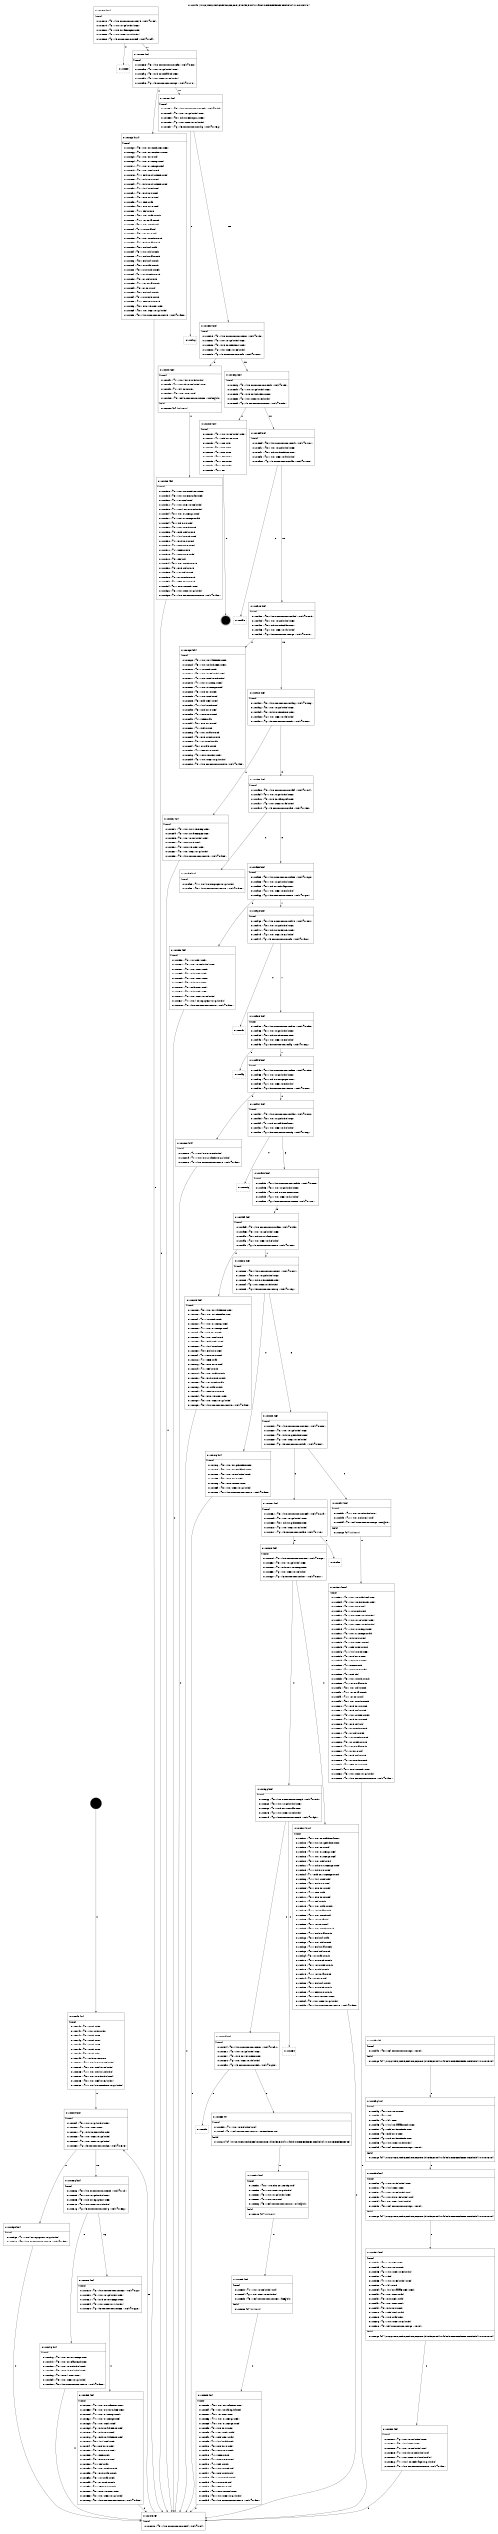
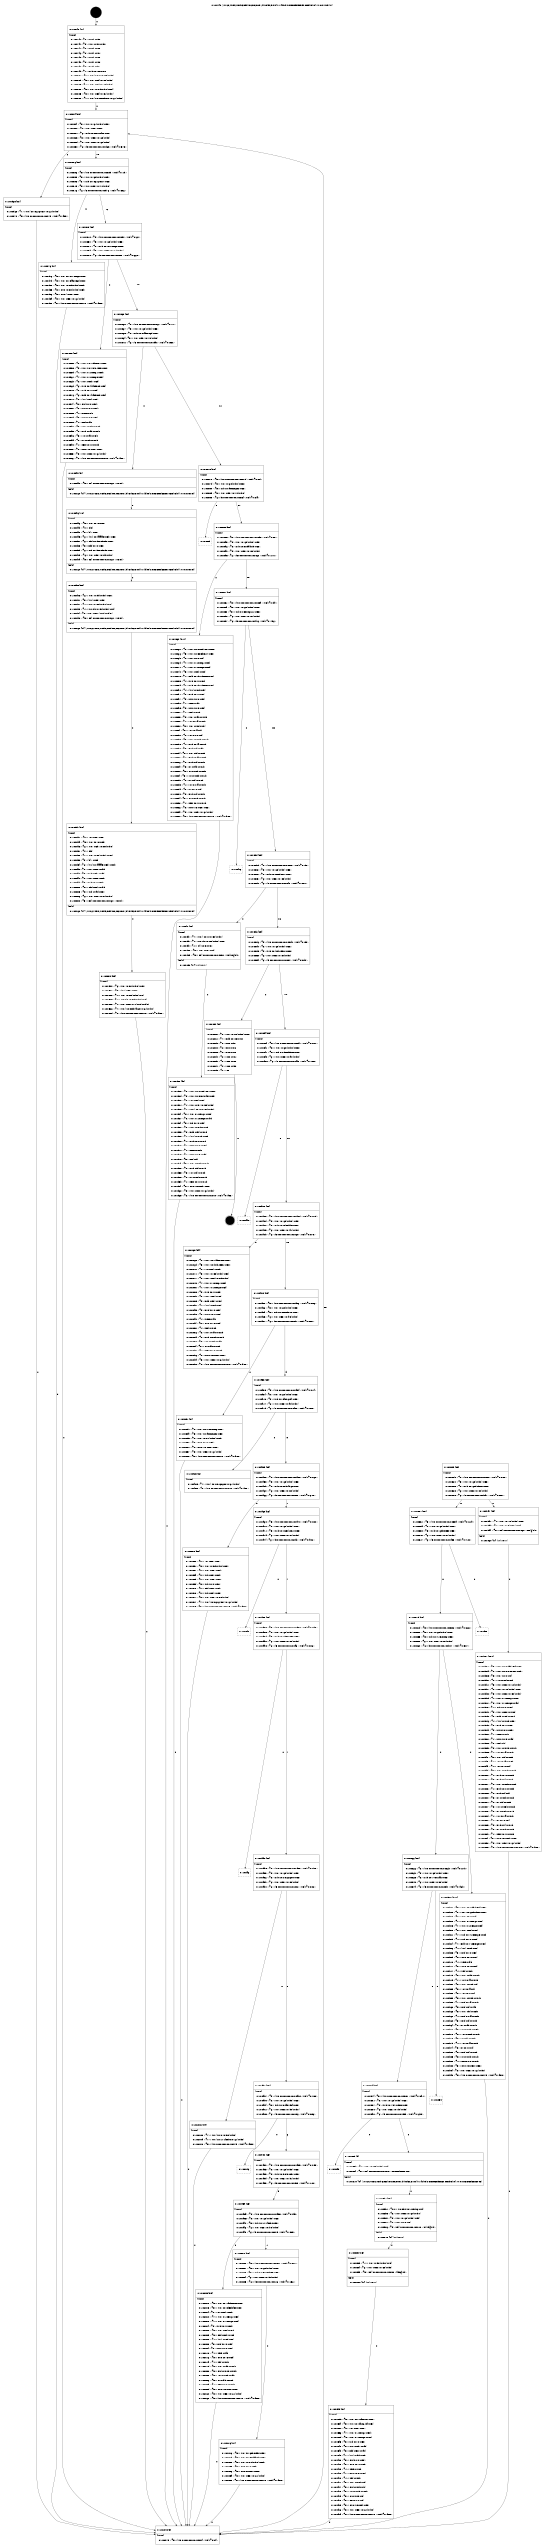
node "0x401862 [22]": added
edge "0x401a02 [25]" -> "0x401a1b [25]": removed, label "3"
